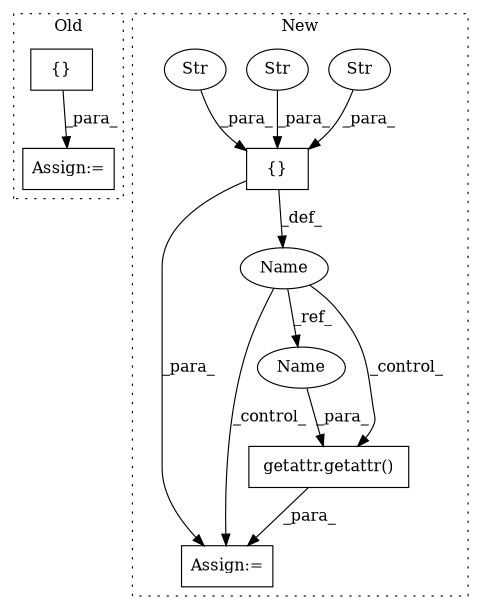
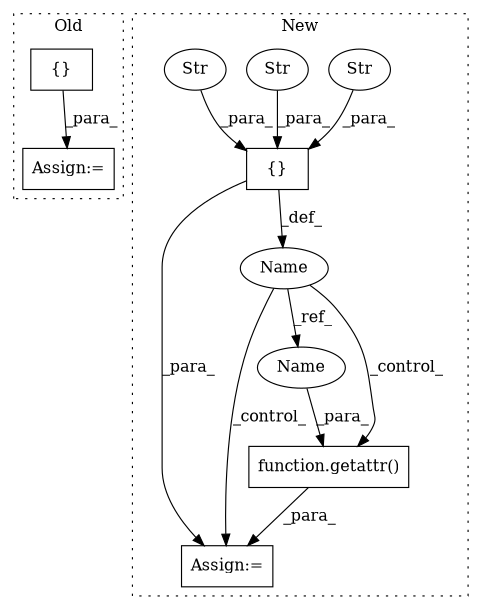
node "getattr.getattr()": label "getattr.getattr()" -> "function.getattr()"
